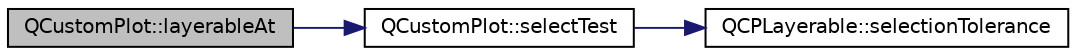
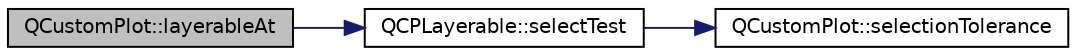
node "QCustomPlot::selectTest": label "QCustomPlot::selectTest" -> "QCPLayerable::selectTest"
node "QCPLayerable::selectionTolerance": label "QCPLayerable::selectionTolerance" -> "QCustomPlot::selectionTolerance"
